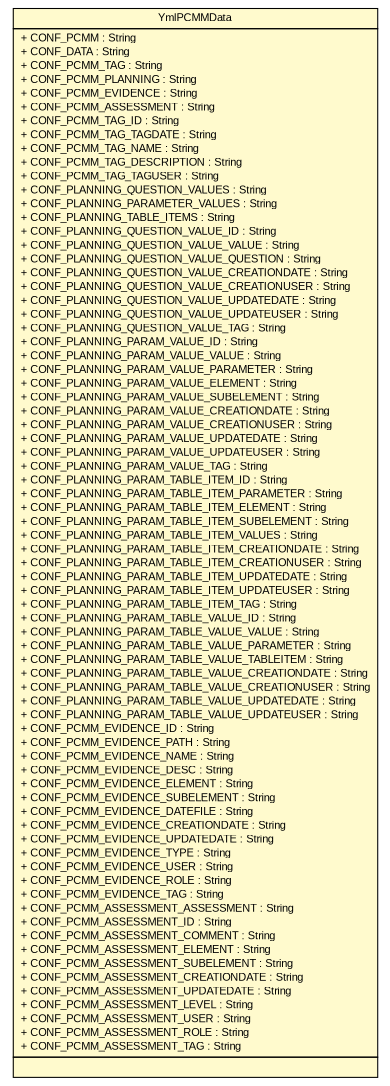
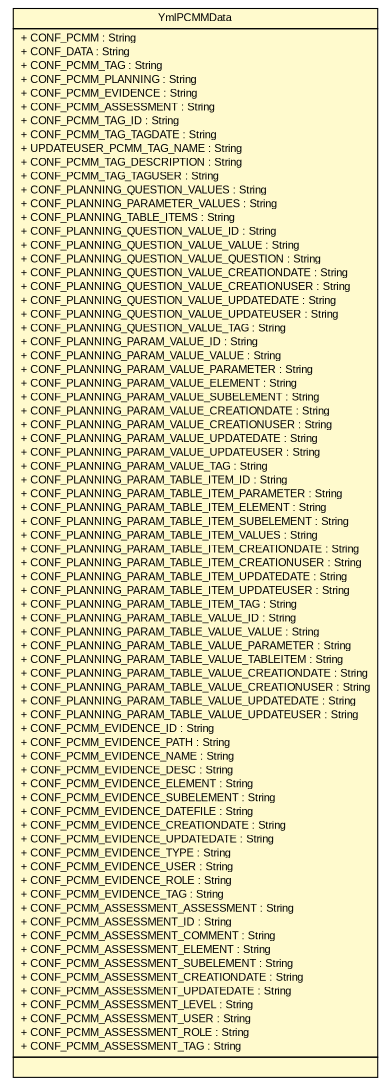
node "YmlPCMMData": text "+ CONF_PCMM_TAG_NAME : String" -> "+ UPDATEUSER_PCMM_TAG_NAME : String"
